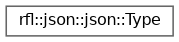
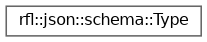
node "rfl::json::json::Type": label "rfl::json::json::Type" -> "rfl::json::schema::Type"
